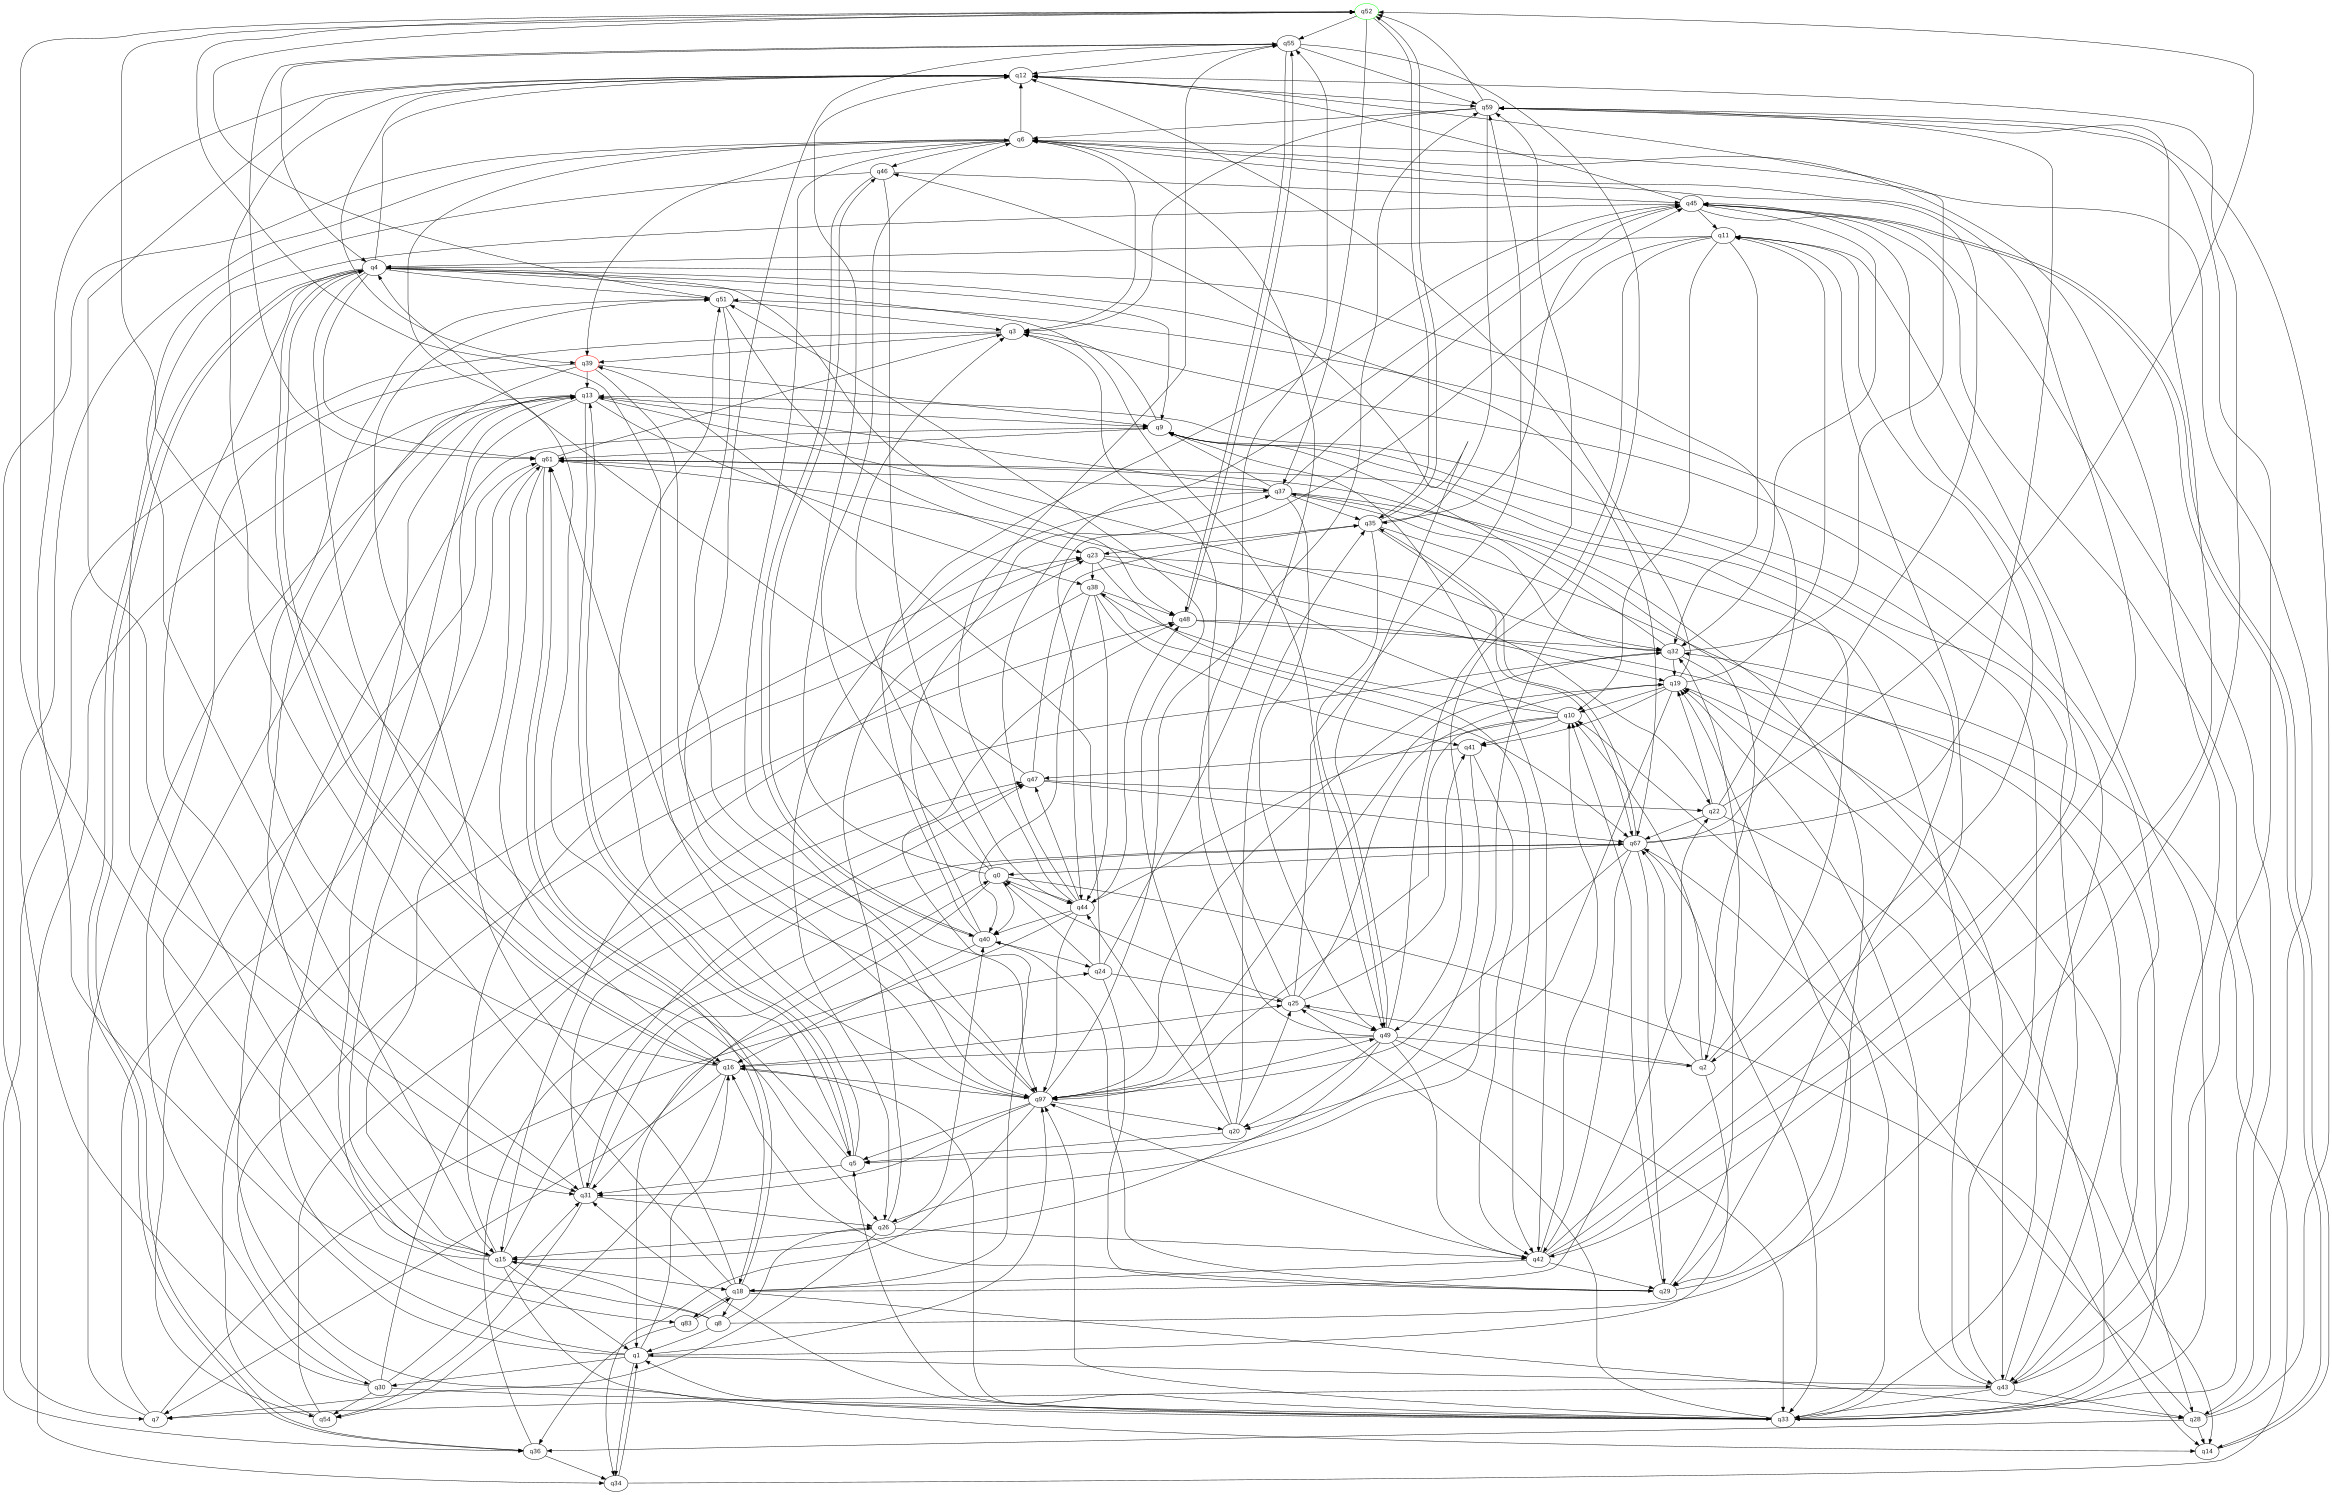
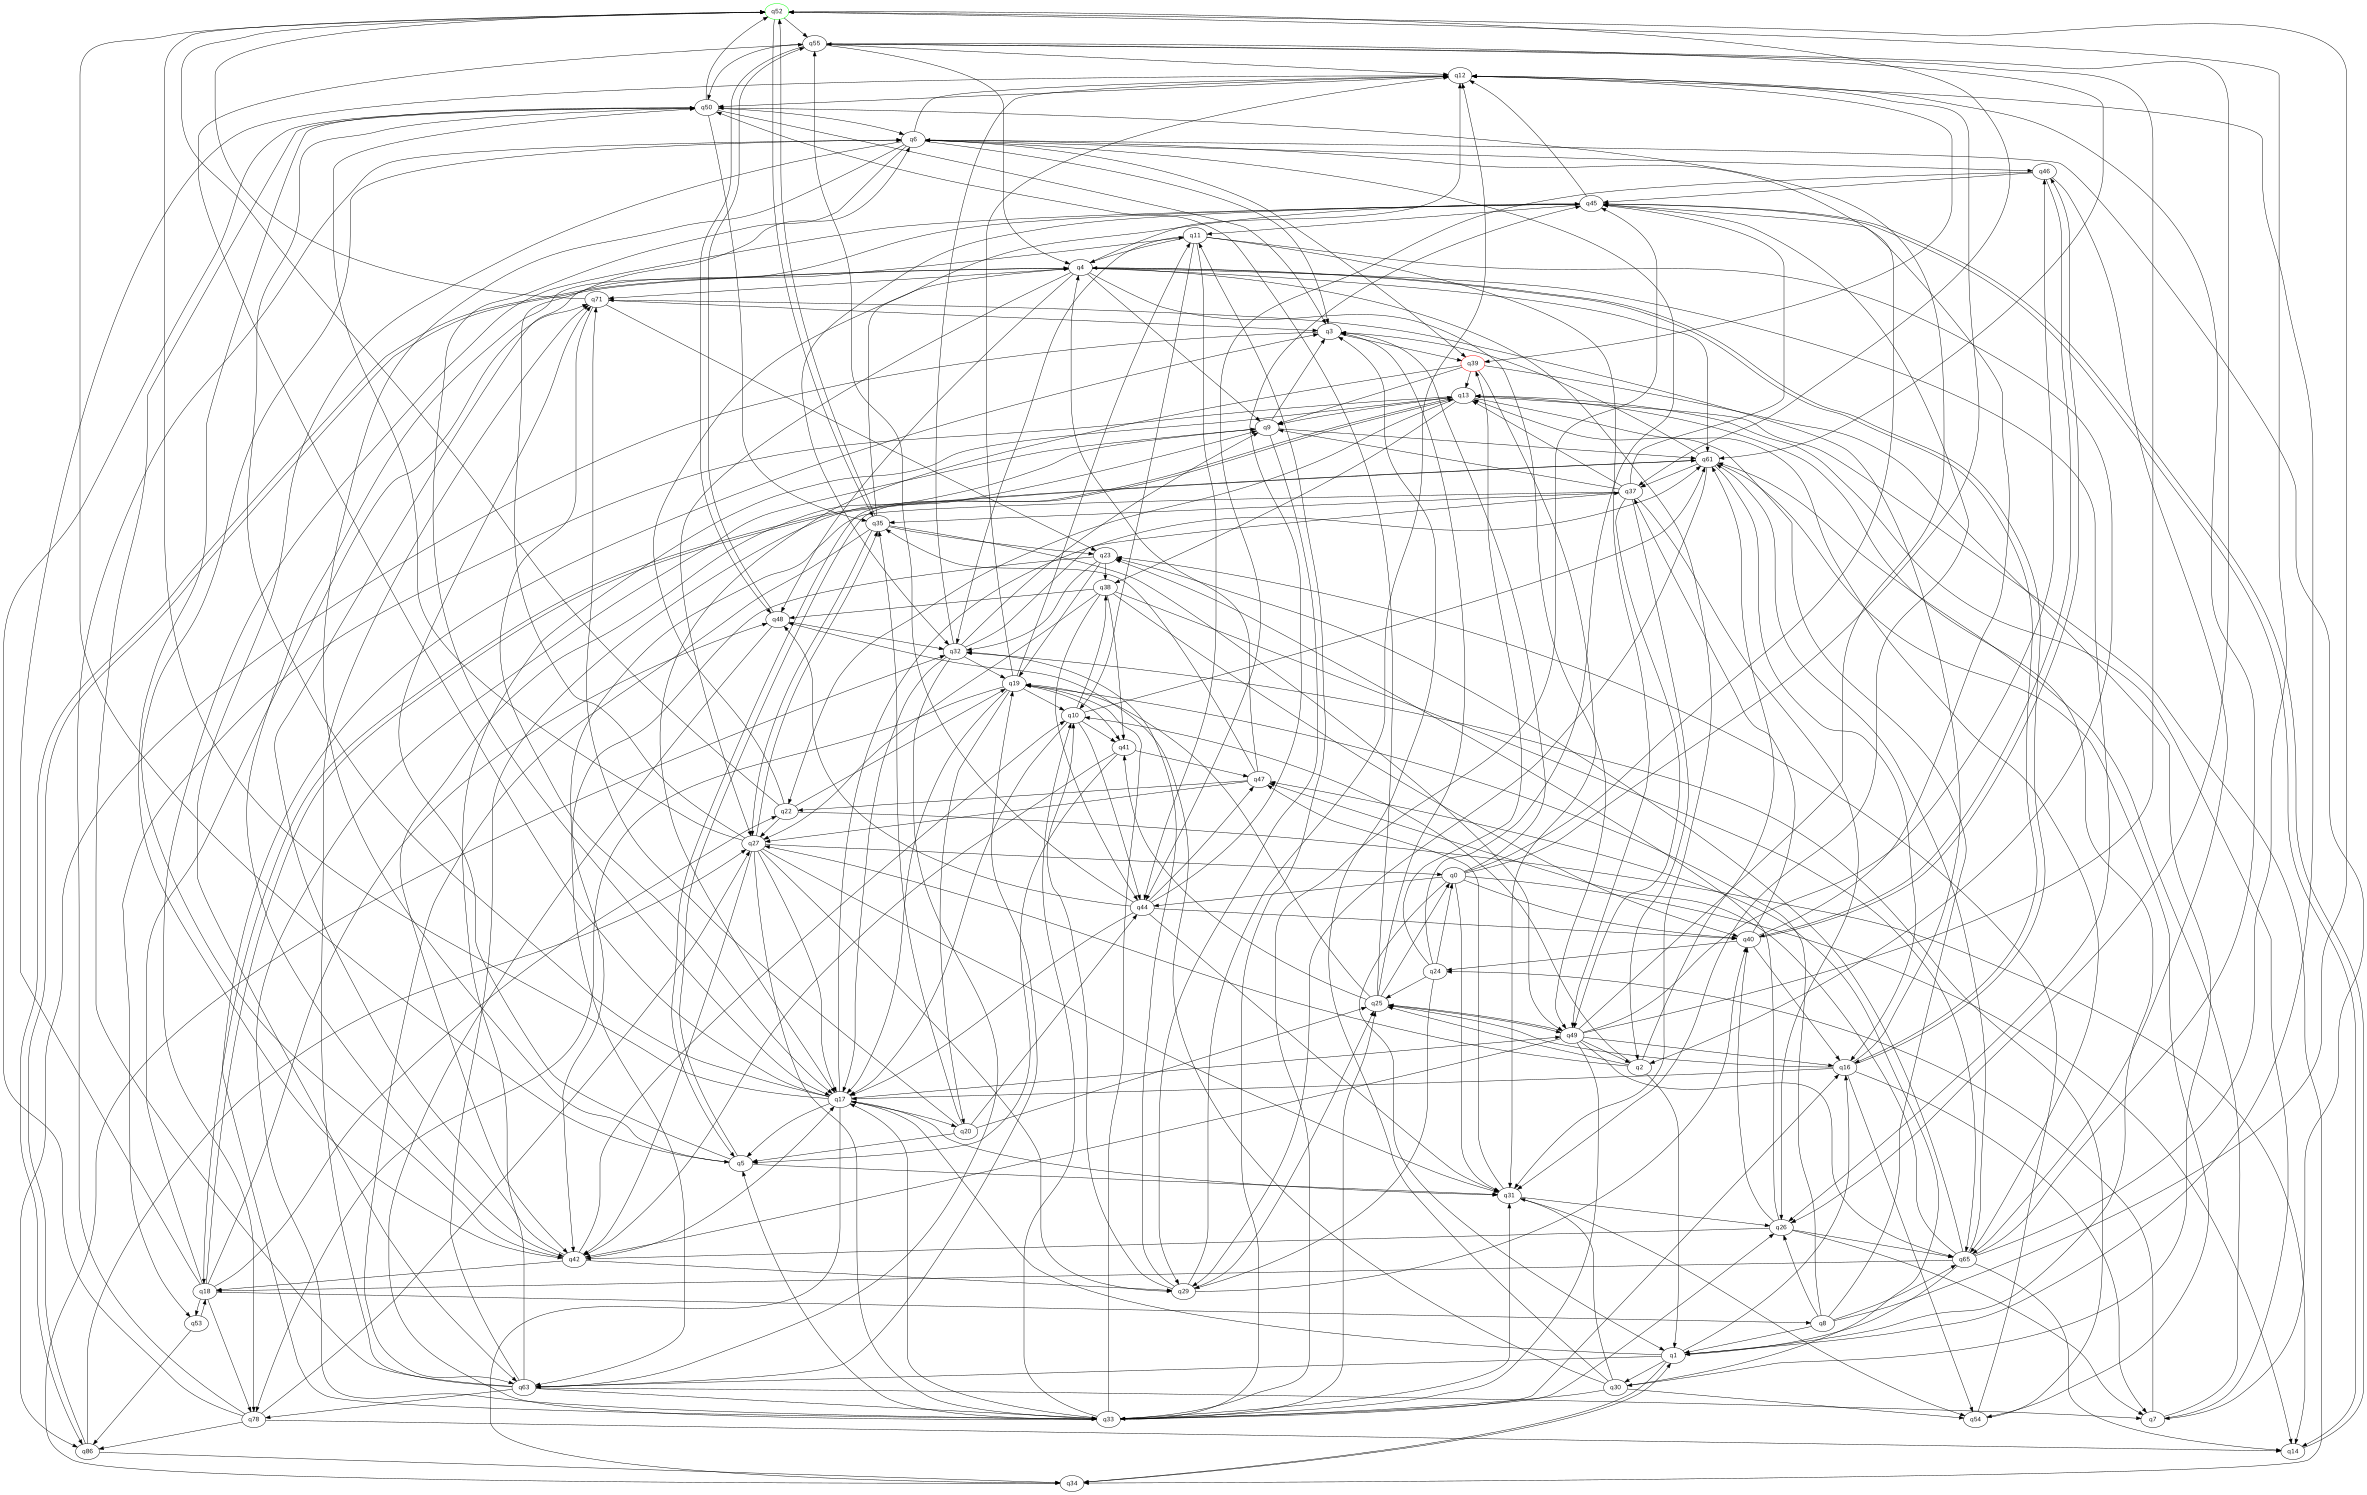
edge "q8" -> "q52": added
node "q59": label "q59" -> "q50"
node "q51": label "q51" -> "q71"
edge "q30" -> "q6": now "q30" -> "q3"
edge "q42" -> "q45": reversed
node "q67": label "q67" -> "q27"
edge "q31" -> "q0": reversed
edge "q49" -> "q20": now "q49" -> "q25"
node "q97": label "q97" -> "q17"
node "q15": label "q15" -> "q65"
edge "q29" -> "q16": now "q29" -> "q25"
node "q83": label "q83" -> "q53"
node "q43": label "q43" -> "q63"
edge "q33" -> "q1": now "q33" -> "q26"
node "q28": label "q28" -> "q78"
node "q36": label "q36" -> "q86"
